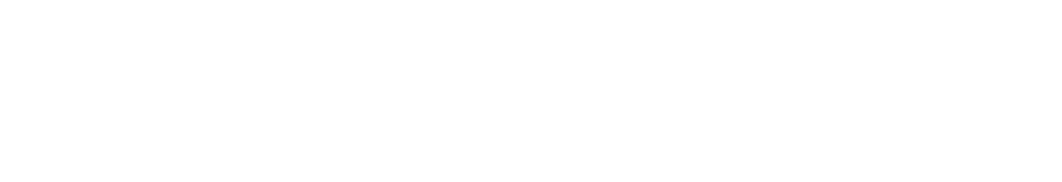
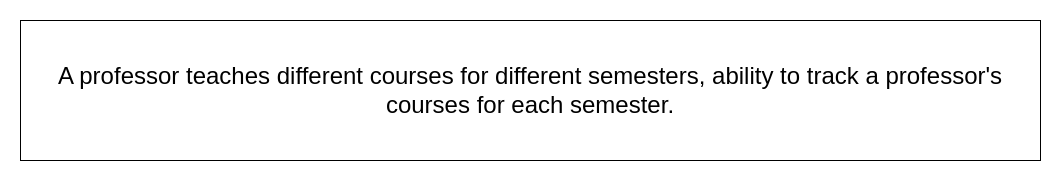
node "A professor teaches different courses for different semesters, ability to track a professor's courses for each semester.": added
